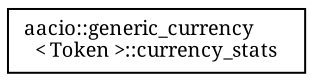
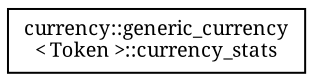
node "aacio::generic_currency < Token >::currency_stats": label "aacio::generic_currency < Token >::currency_stats" -> "currency::generic_currency < Token >::currency_stats"
